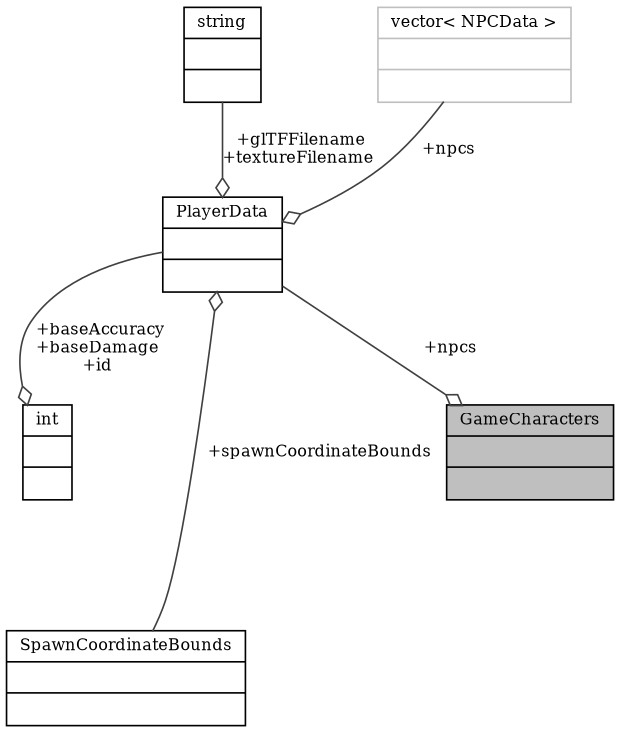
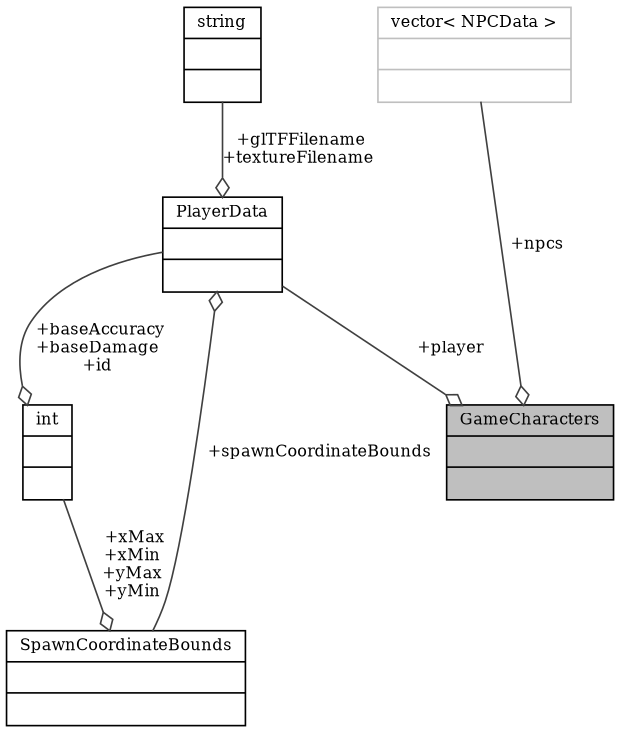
edge "vector< NPCData >" -> "PlayerData": now "vector< NPCData >" -> "GameCharacters"
edge "PlayerData" -> "GameCharacters": label " +npcs" -> " +player"
edge "int" -> "SpawnCoordinateBounds": added, label "+xMax +xMin +yMax +yMin"
